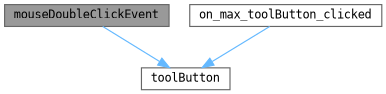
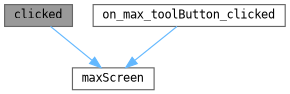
node "mouseDoubleClickEvent": label "mouseDoubleClickEvent" -> "clicked"
node "toolButton": label "toolButton" -> "maxScreen"
